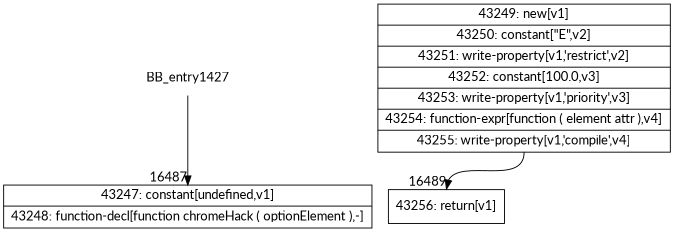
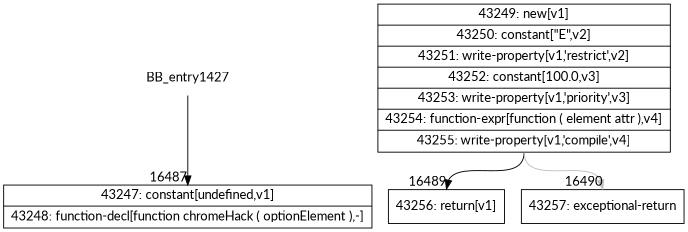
node "43257: exceptional-return": added
